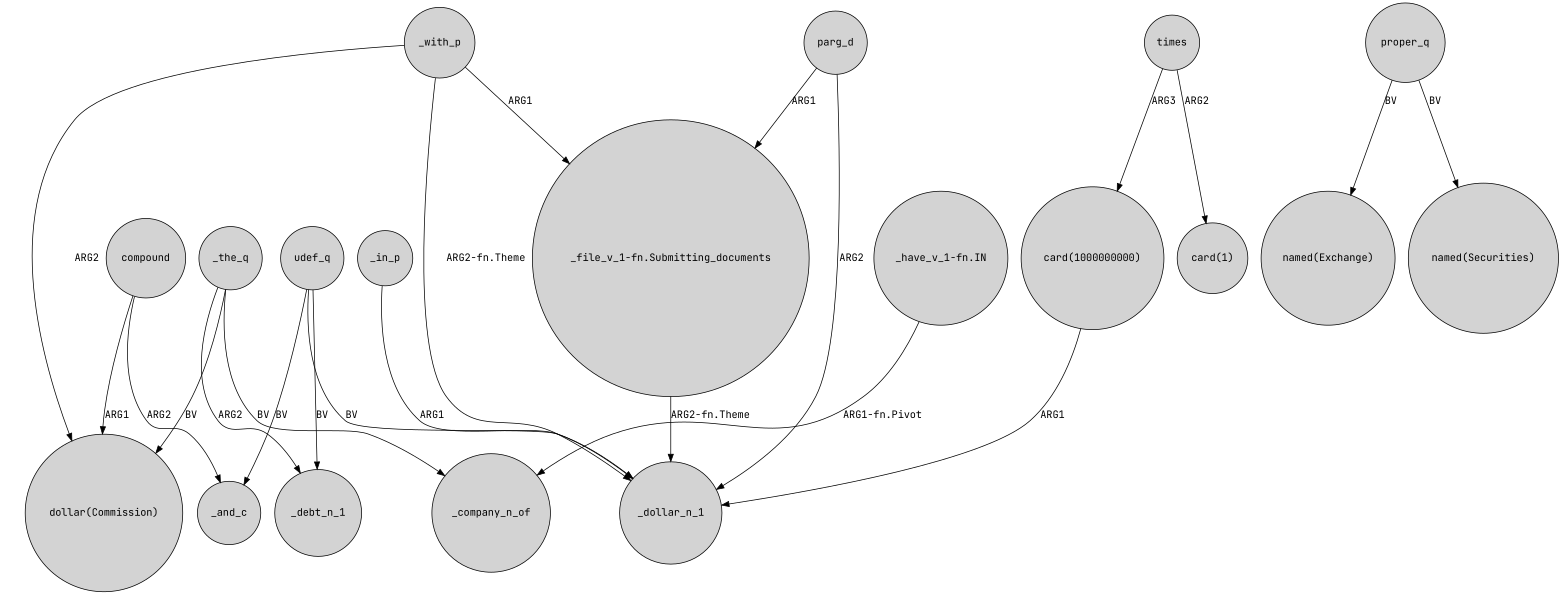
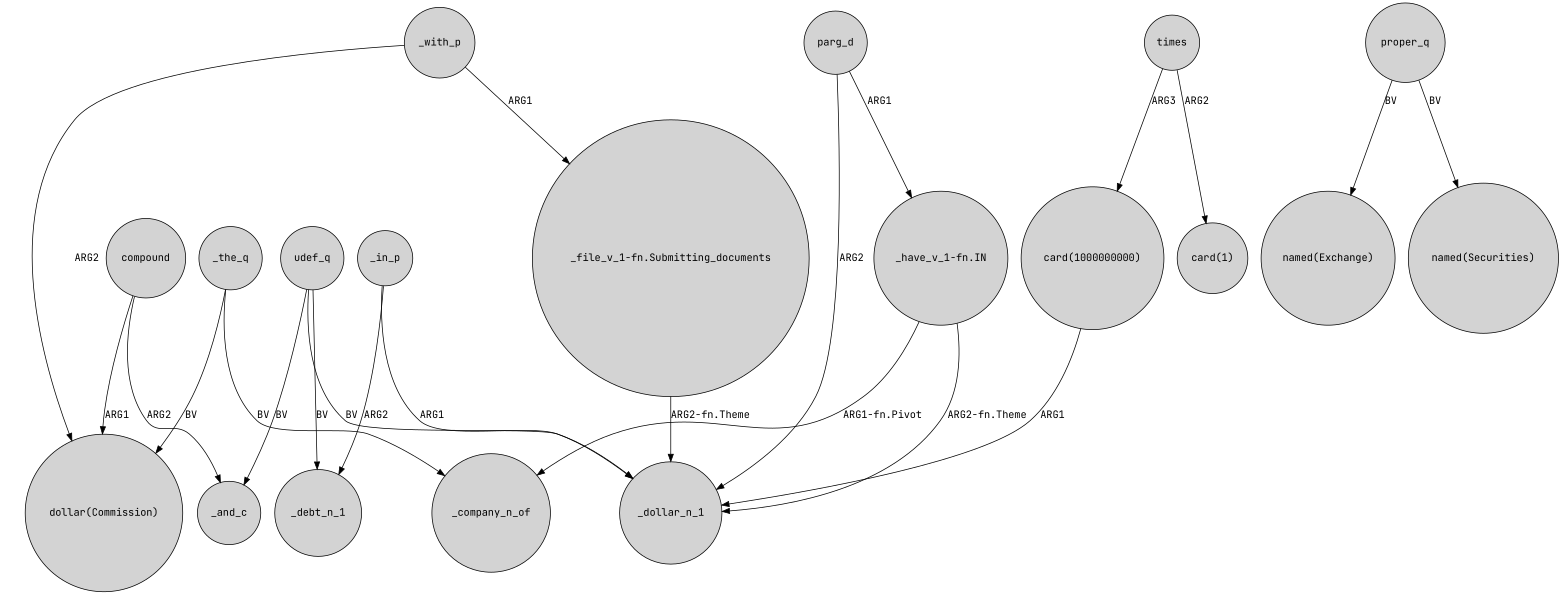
edge "parg_d" -> "_file_v_1-fn.Submitting_documents": now "parg_d" -> "_have_v_1-fn.IN"
edge "_with_p" -> "_dollar_n_1": now "_have_v_1-fn.IN" -> "_dollar_n_1"
edge "_the_q" -> "_debt_n_1": now "_in_p" -> "_debt_n_1"
